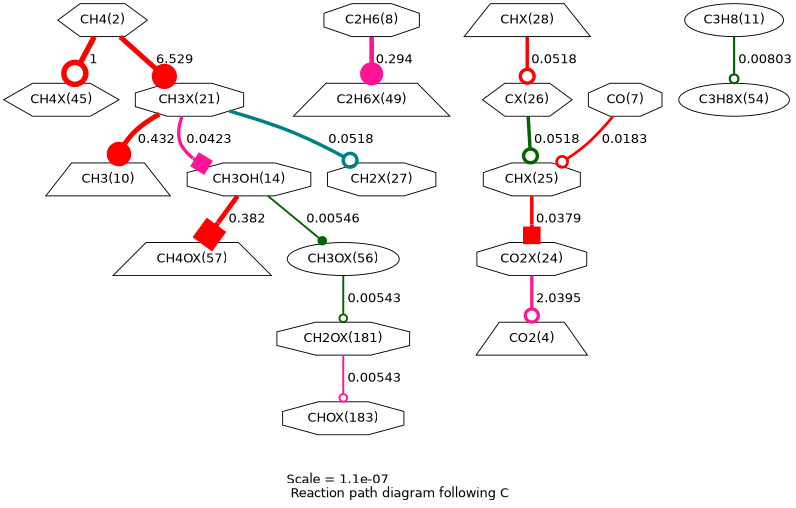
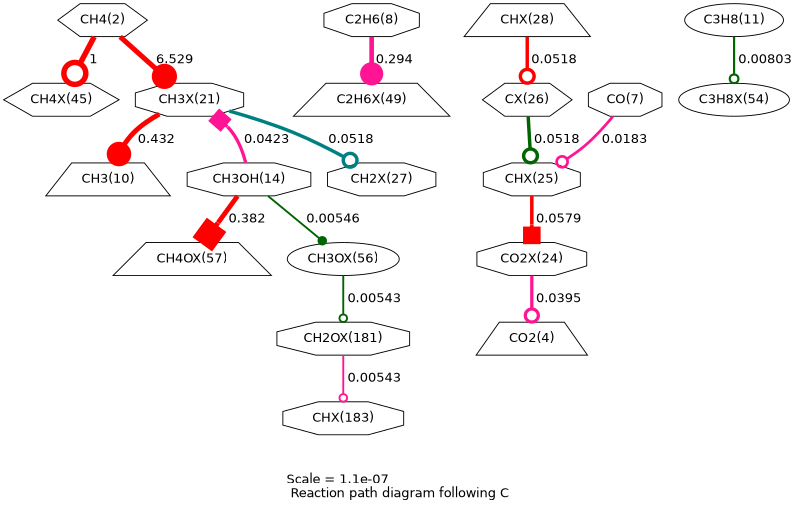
edge "CH3X(21)" -> "CH3OH(14)": reversed
edge "CO(7)" -> "CHX(25)": color red -> deeppink
edge "CHX(25)" -> "CO2X(24)": label " 0.0379" -> " 0.0579"
edge "CO2X(24)" -> "CO2(4)": label " 2.0395" -> " 0.0395"
node "CHOX(183)": label "CHOX(183)" -> "CHX(183)"
